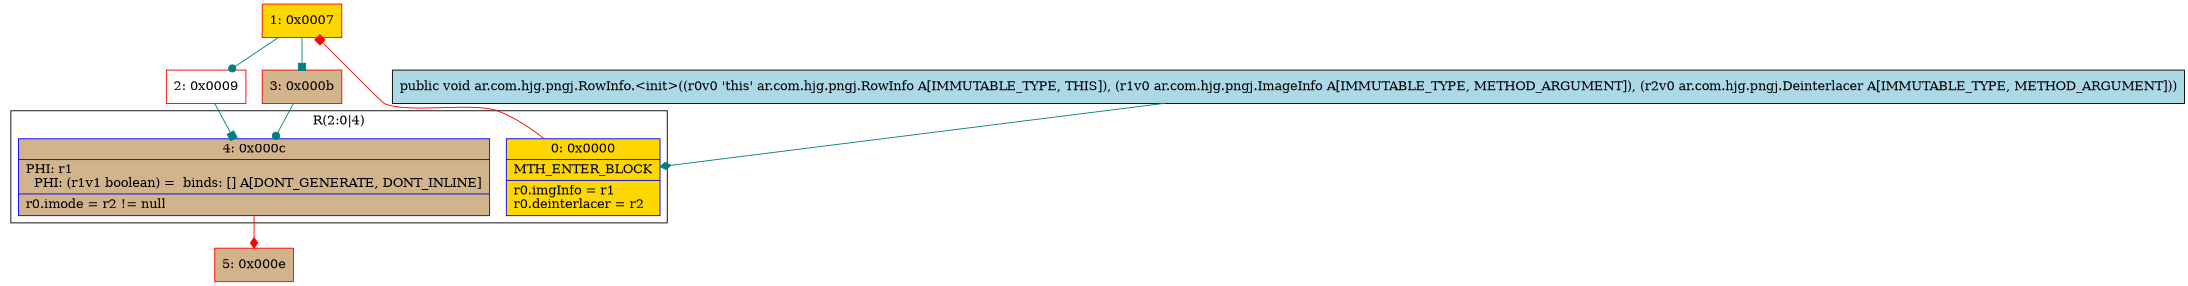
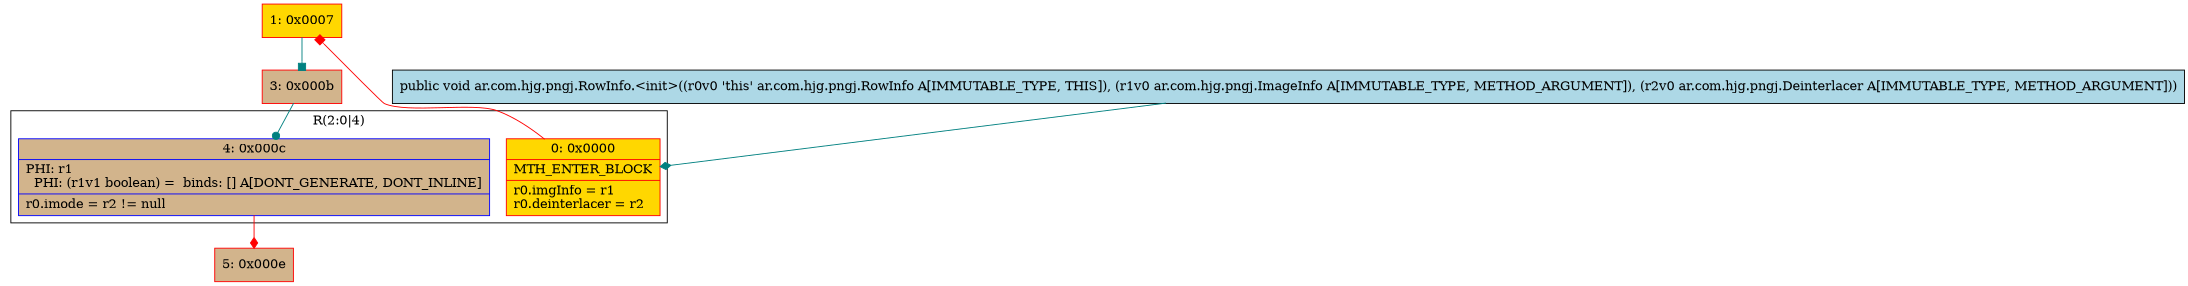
node "2: 0x0009": removed
node "0: 0x0000": color blue -> red
